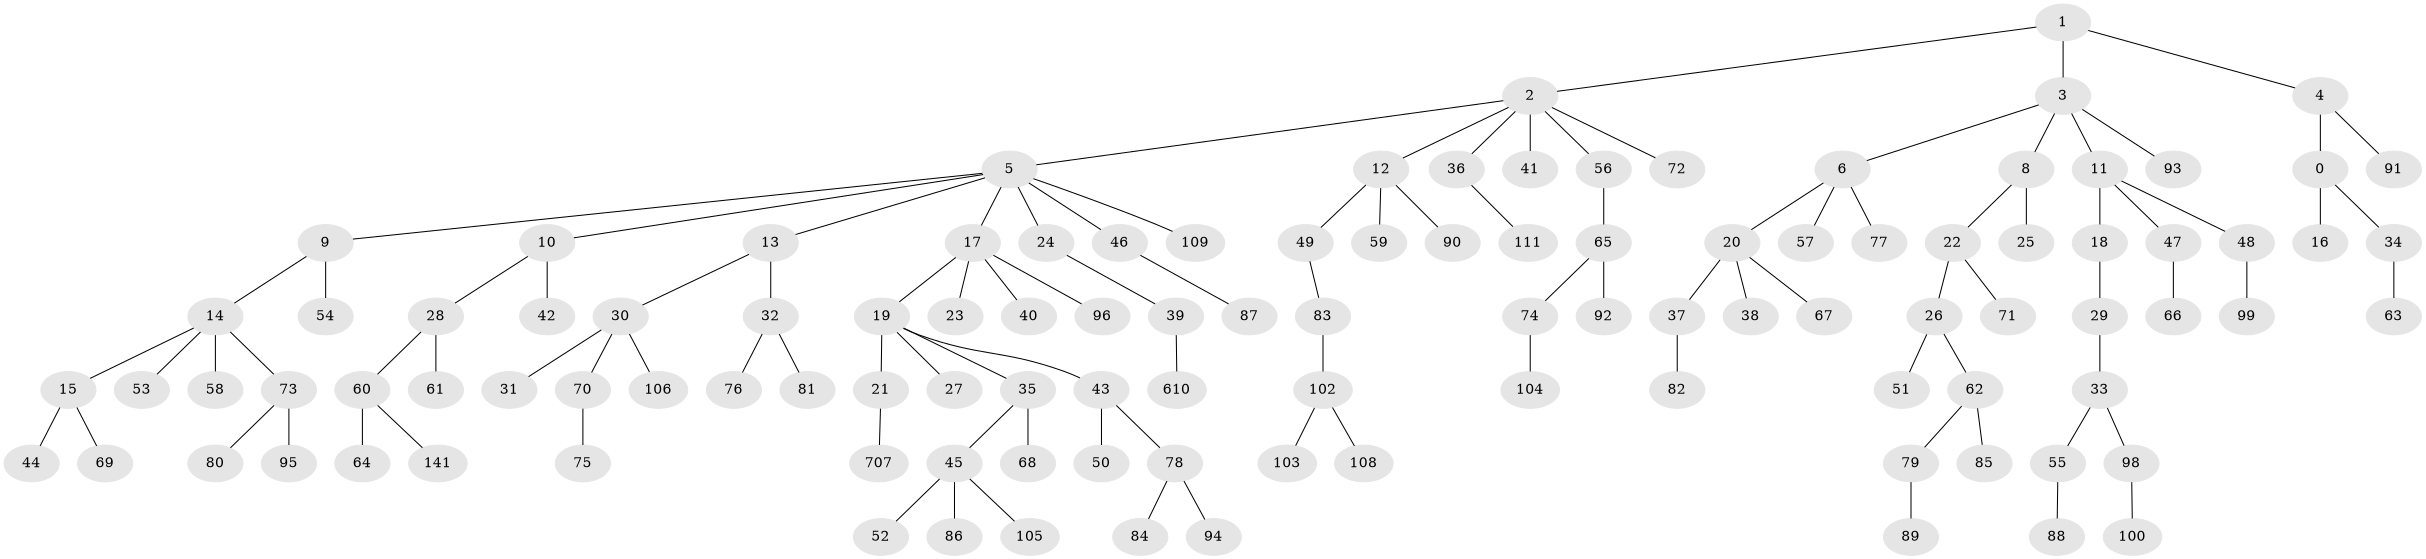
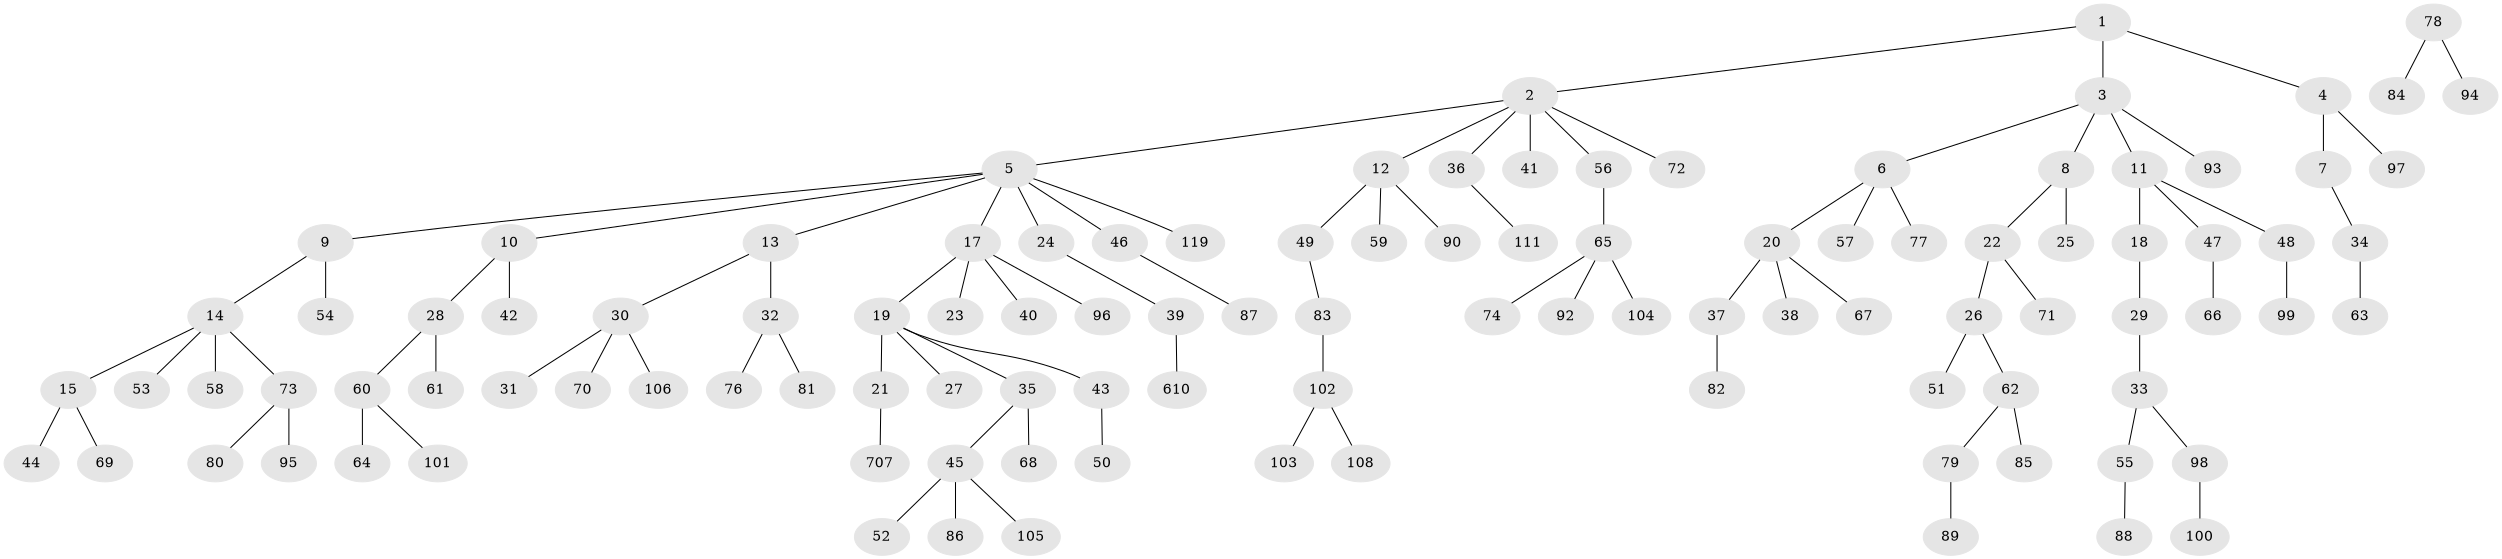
node "0": label "0" -> "7"
node "91": label "91" -> "97"
node "109": label "109" -> "119"
node "16": removed
edge "74" -- "104": now "65" -- "104"
edge "43" -- "78": removed
node "141": label "141" -> "101"
node "75": removed
